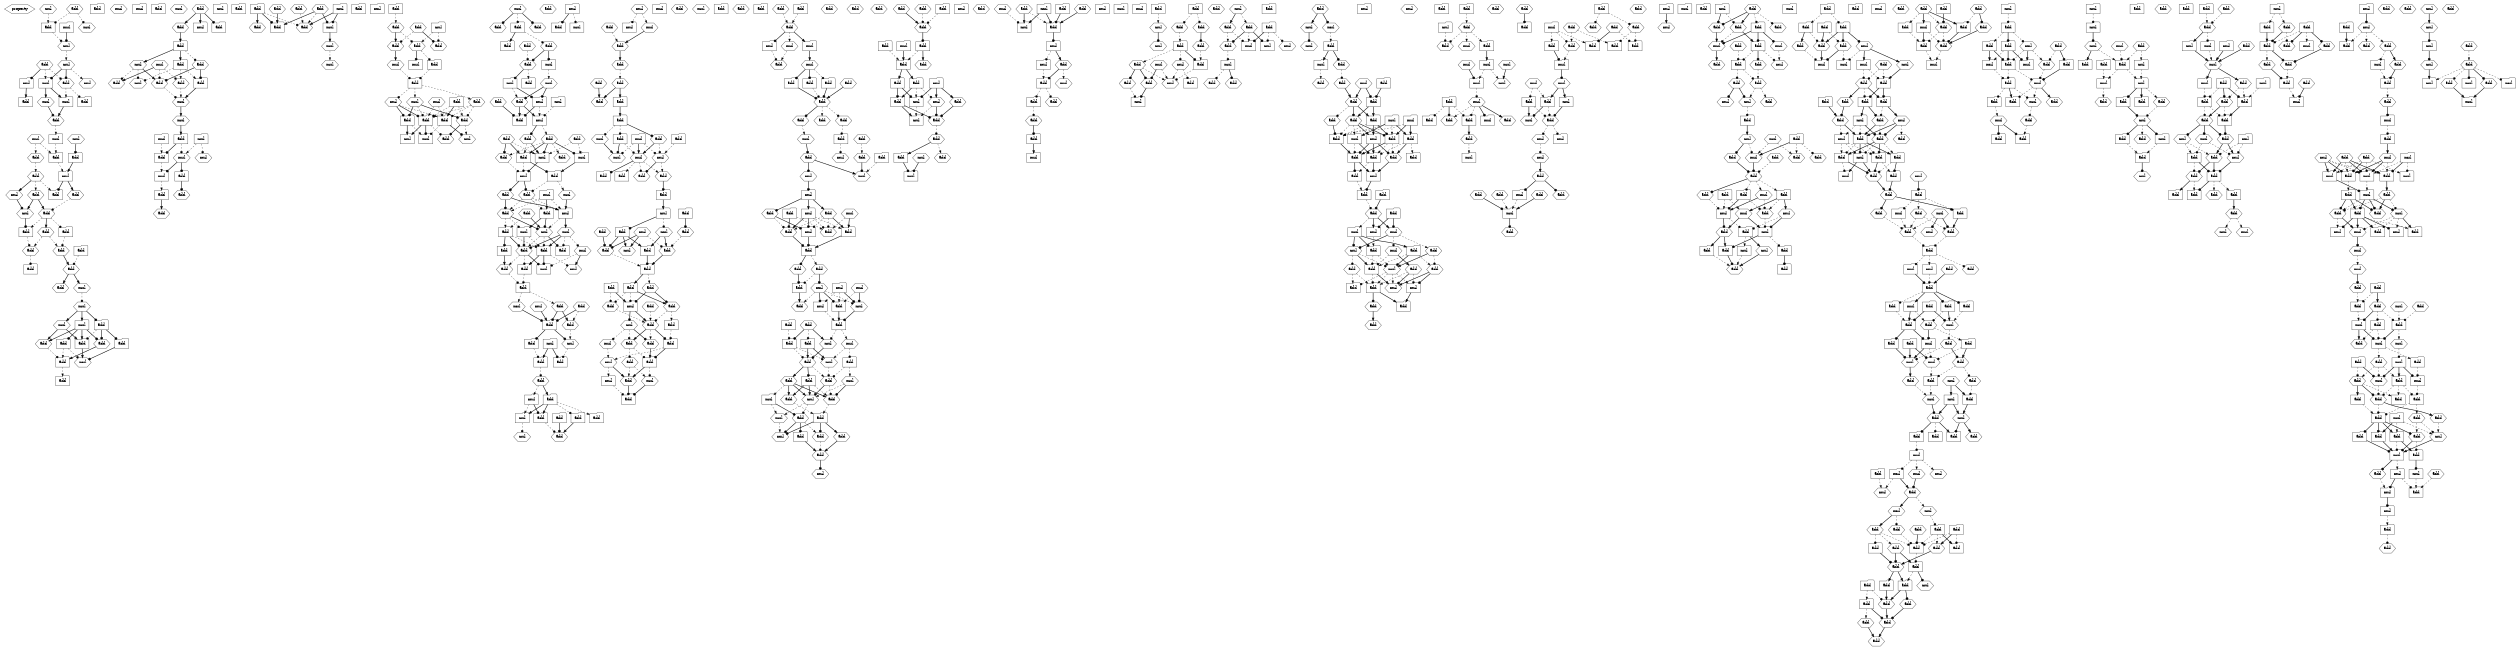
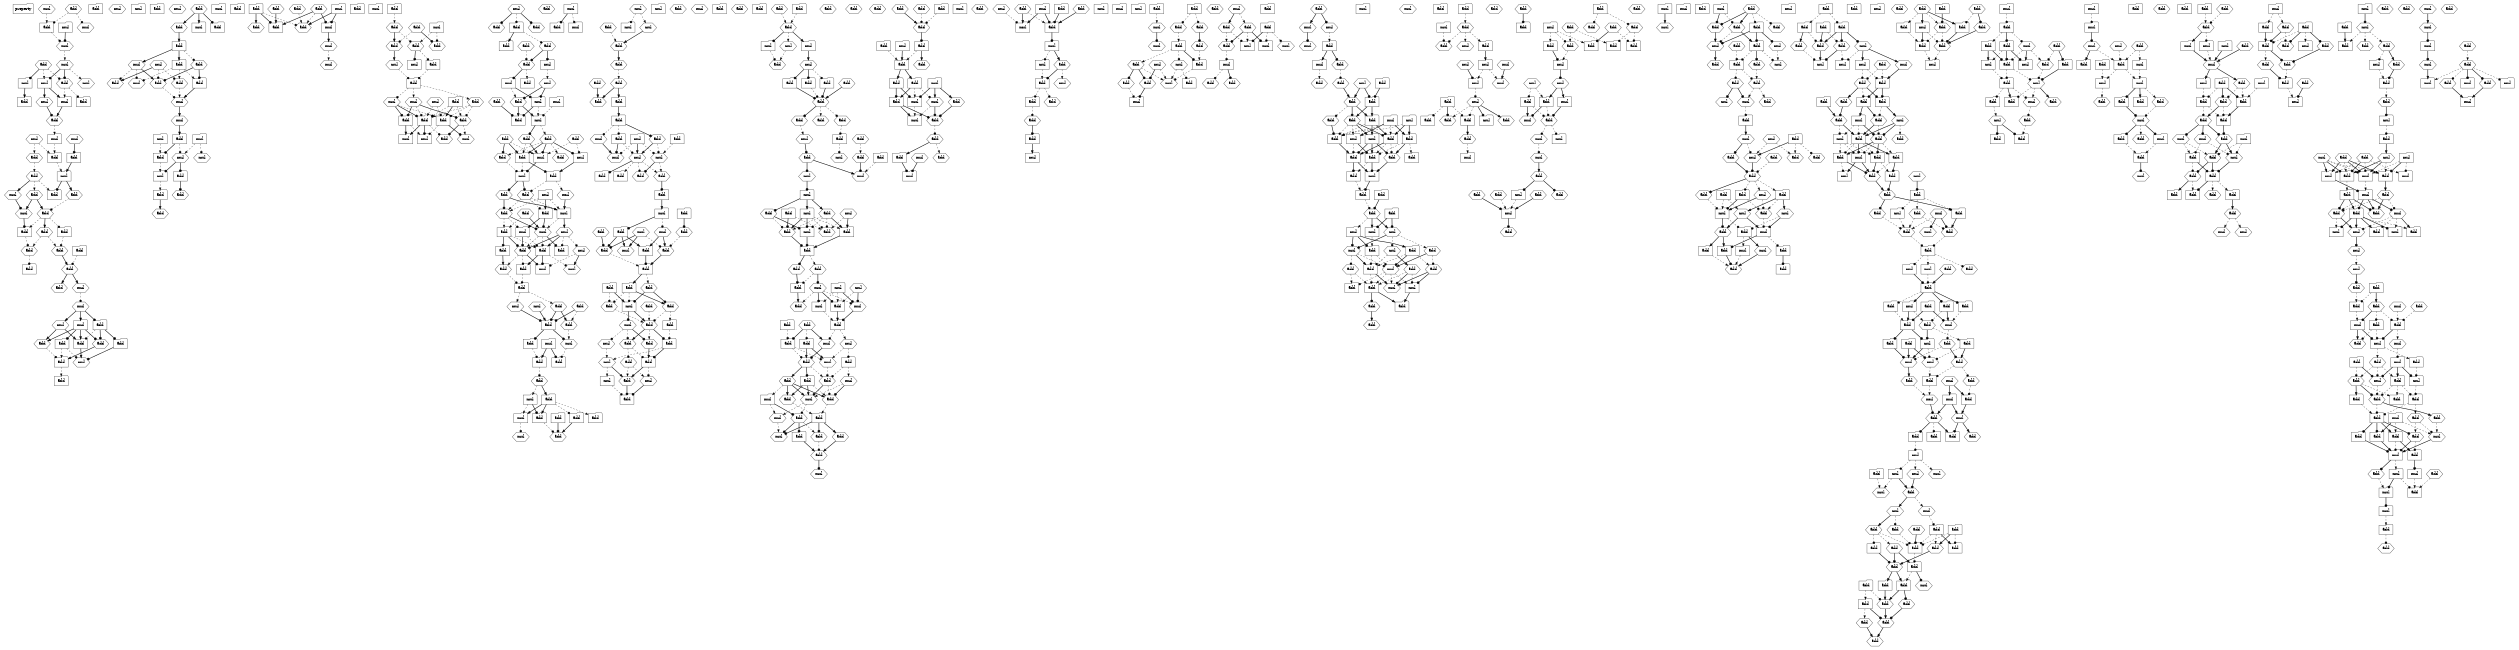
node "property": shape hexagon -> folder
